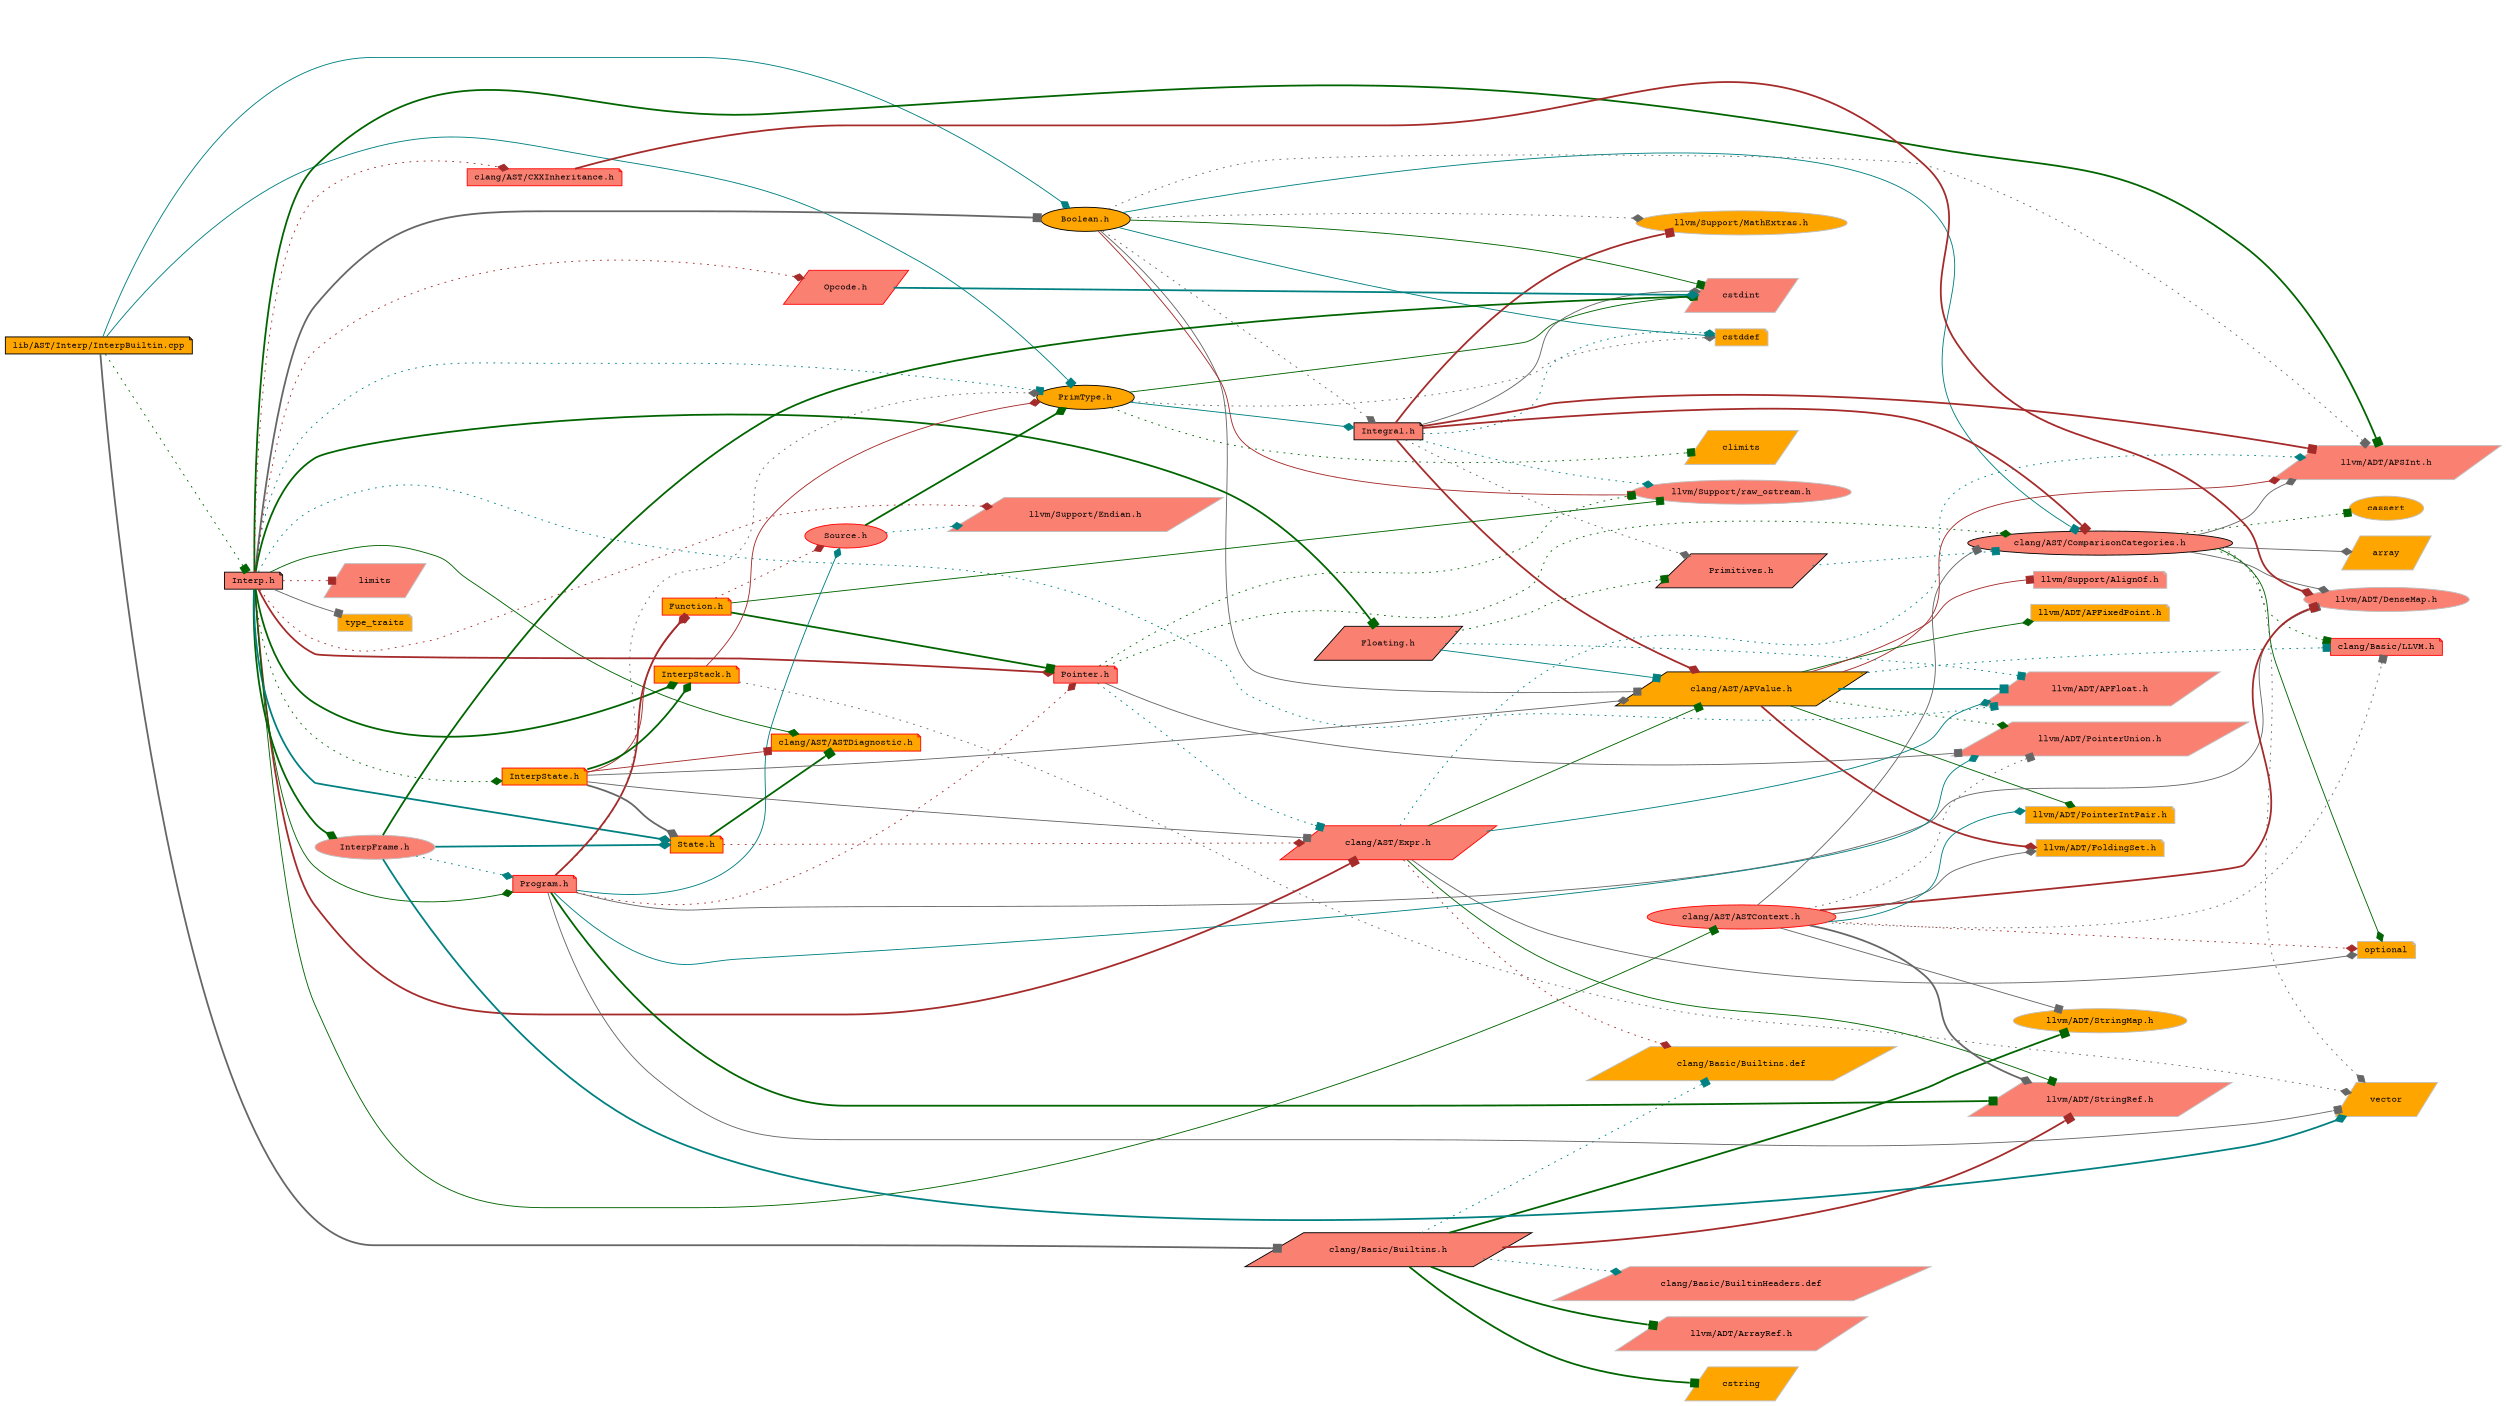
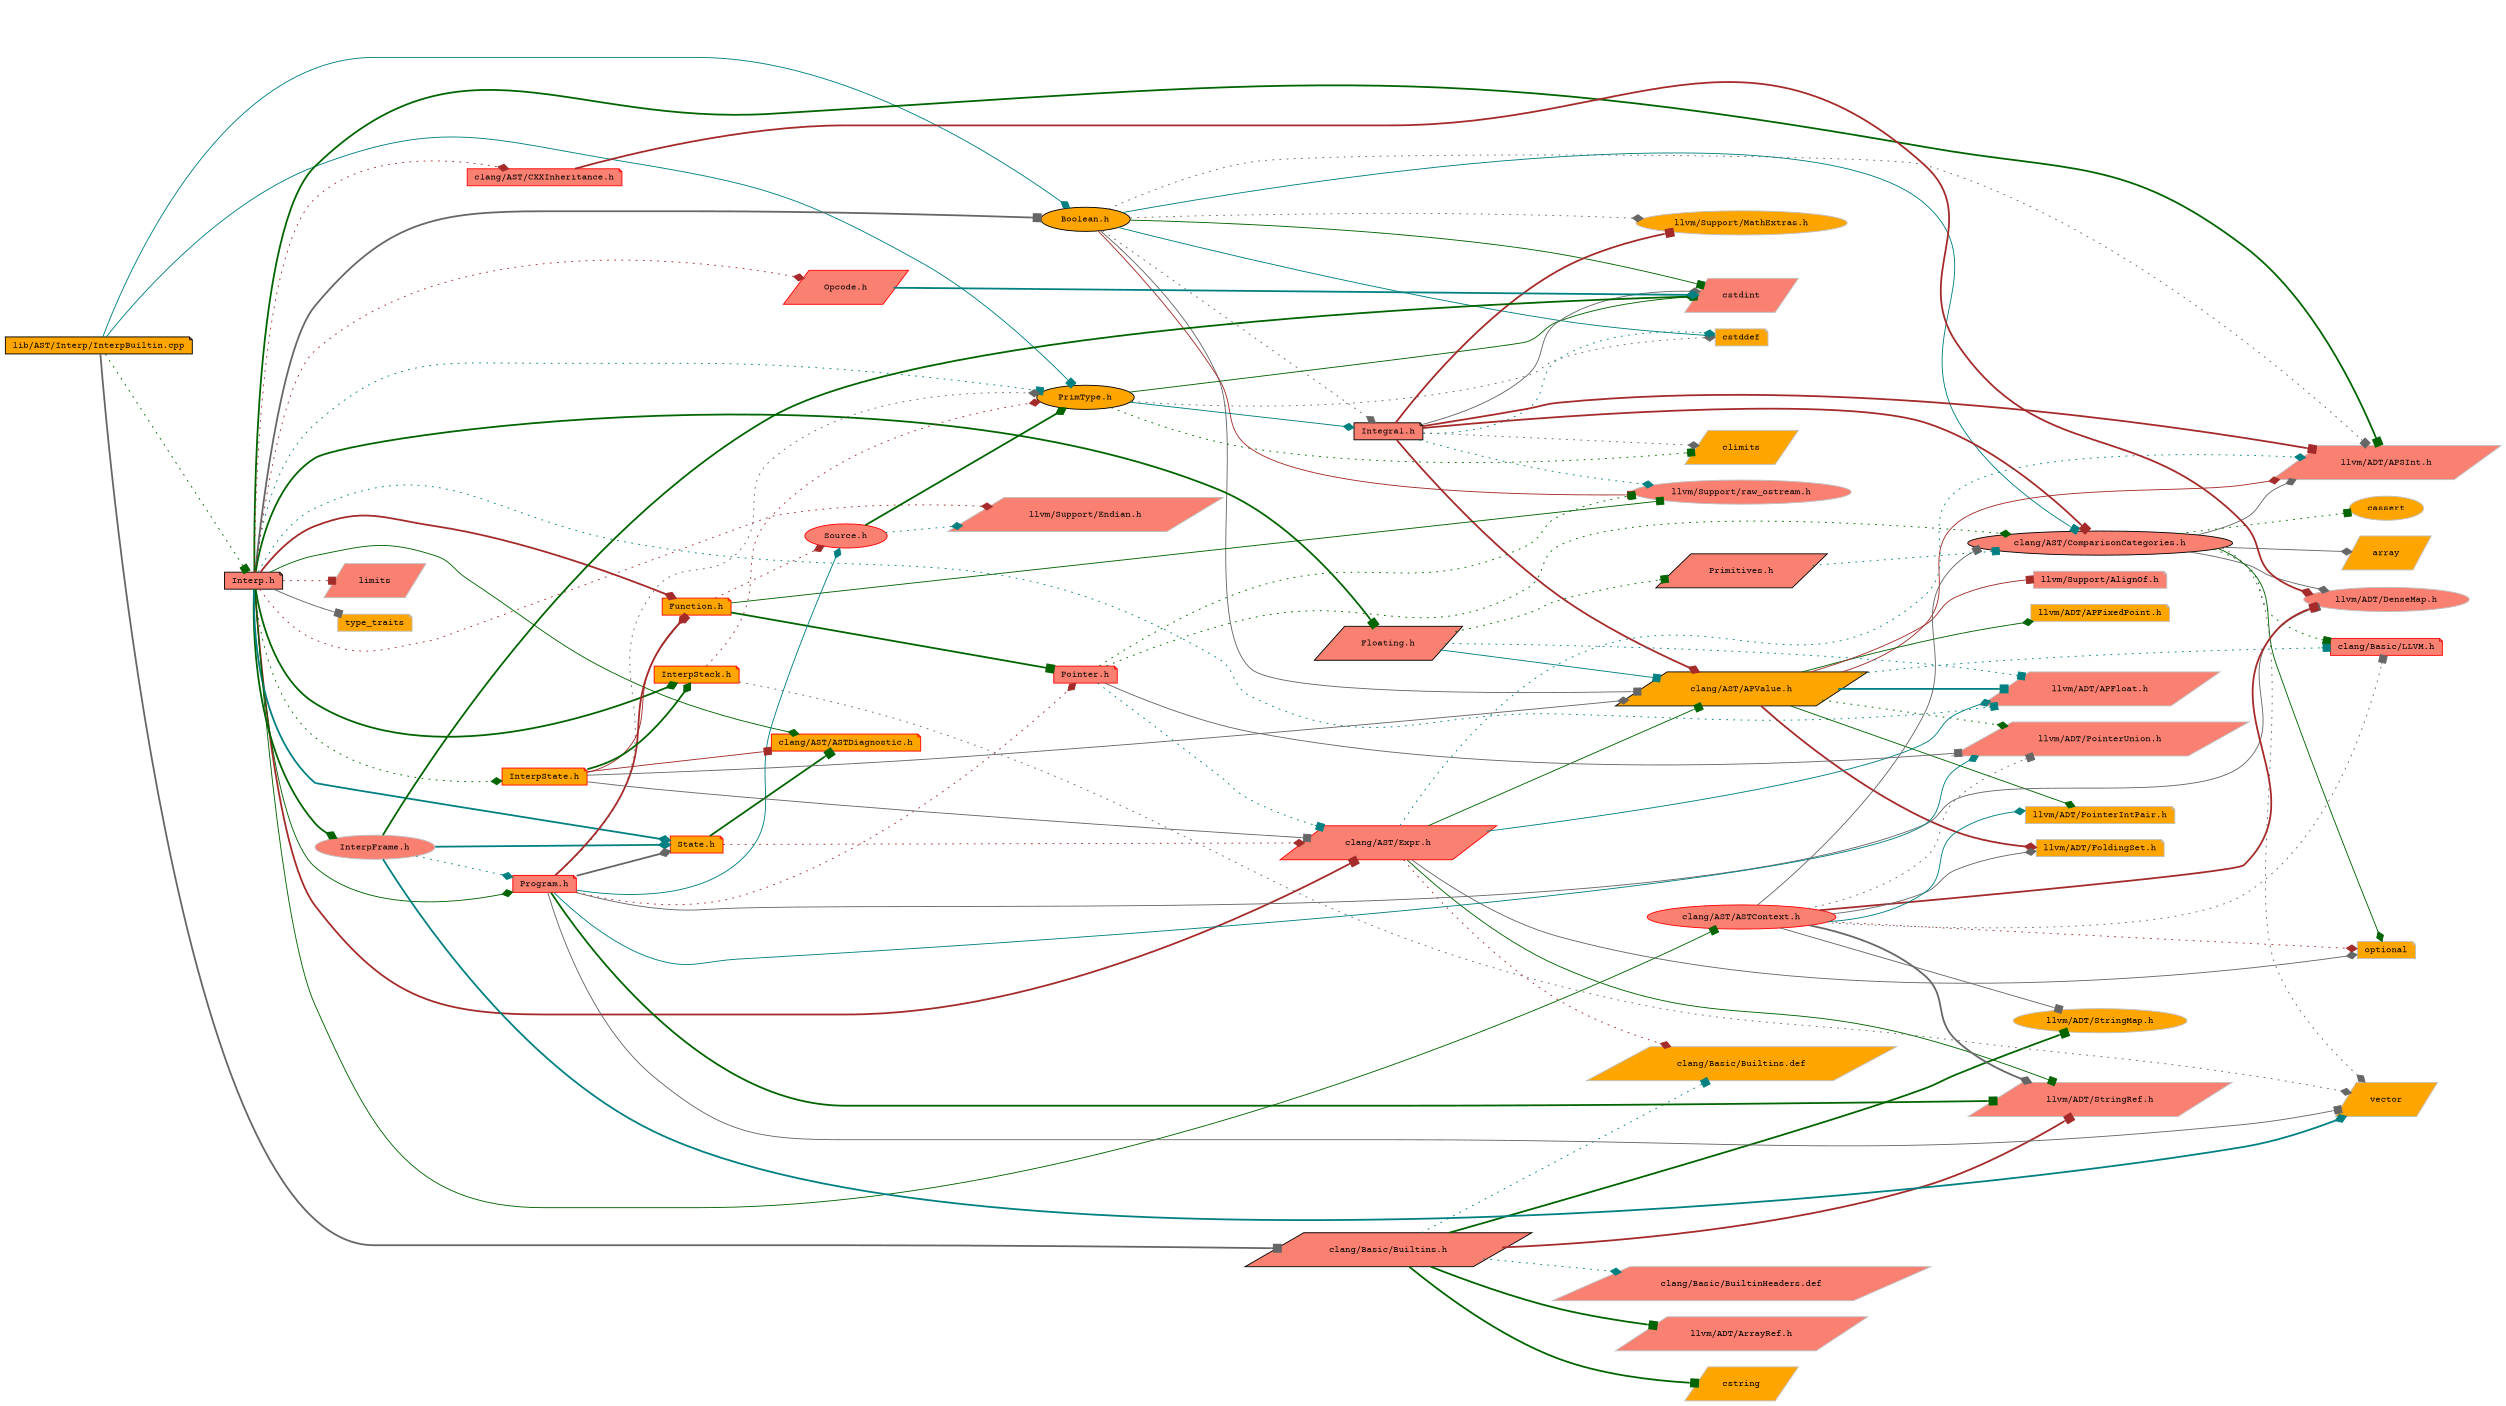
edge "InterpStack.h" -> "PrimType.h": style solid -> dotted
edge "Integral.h" -> "Primitives.h": now "Integral.h" -> "climits"
edge "Interp.h" -> "Pointer.h": now "Interp.h" -> "Function.h"
edge "InterpState.h" -> "State.h": now "Program.h" -> "State.h"
